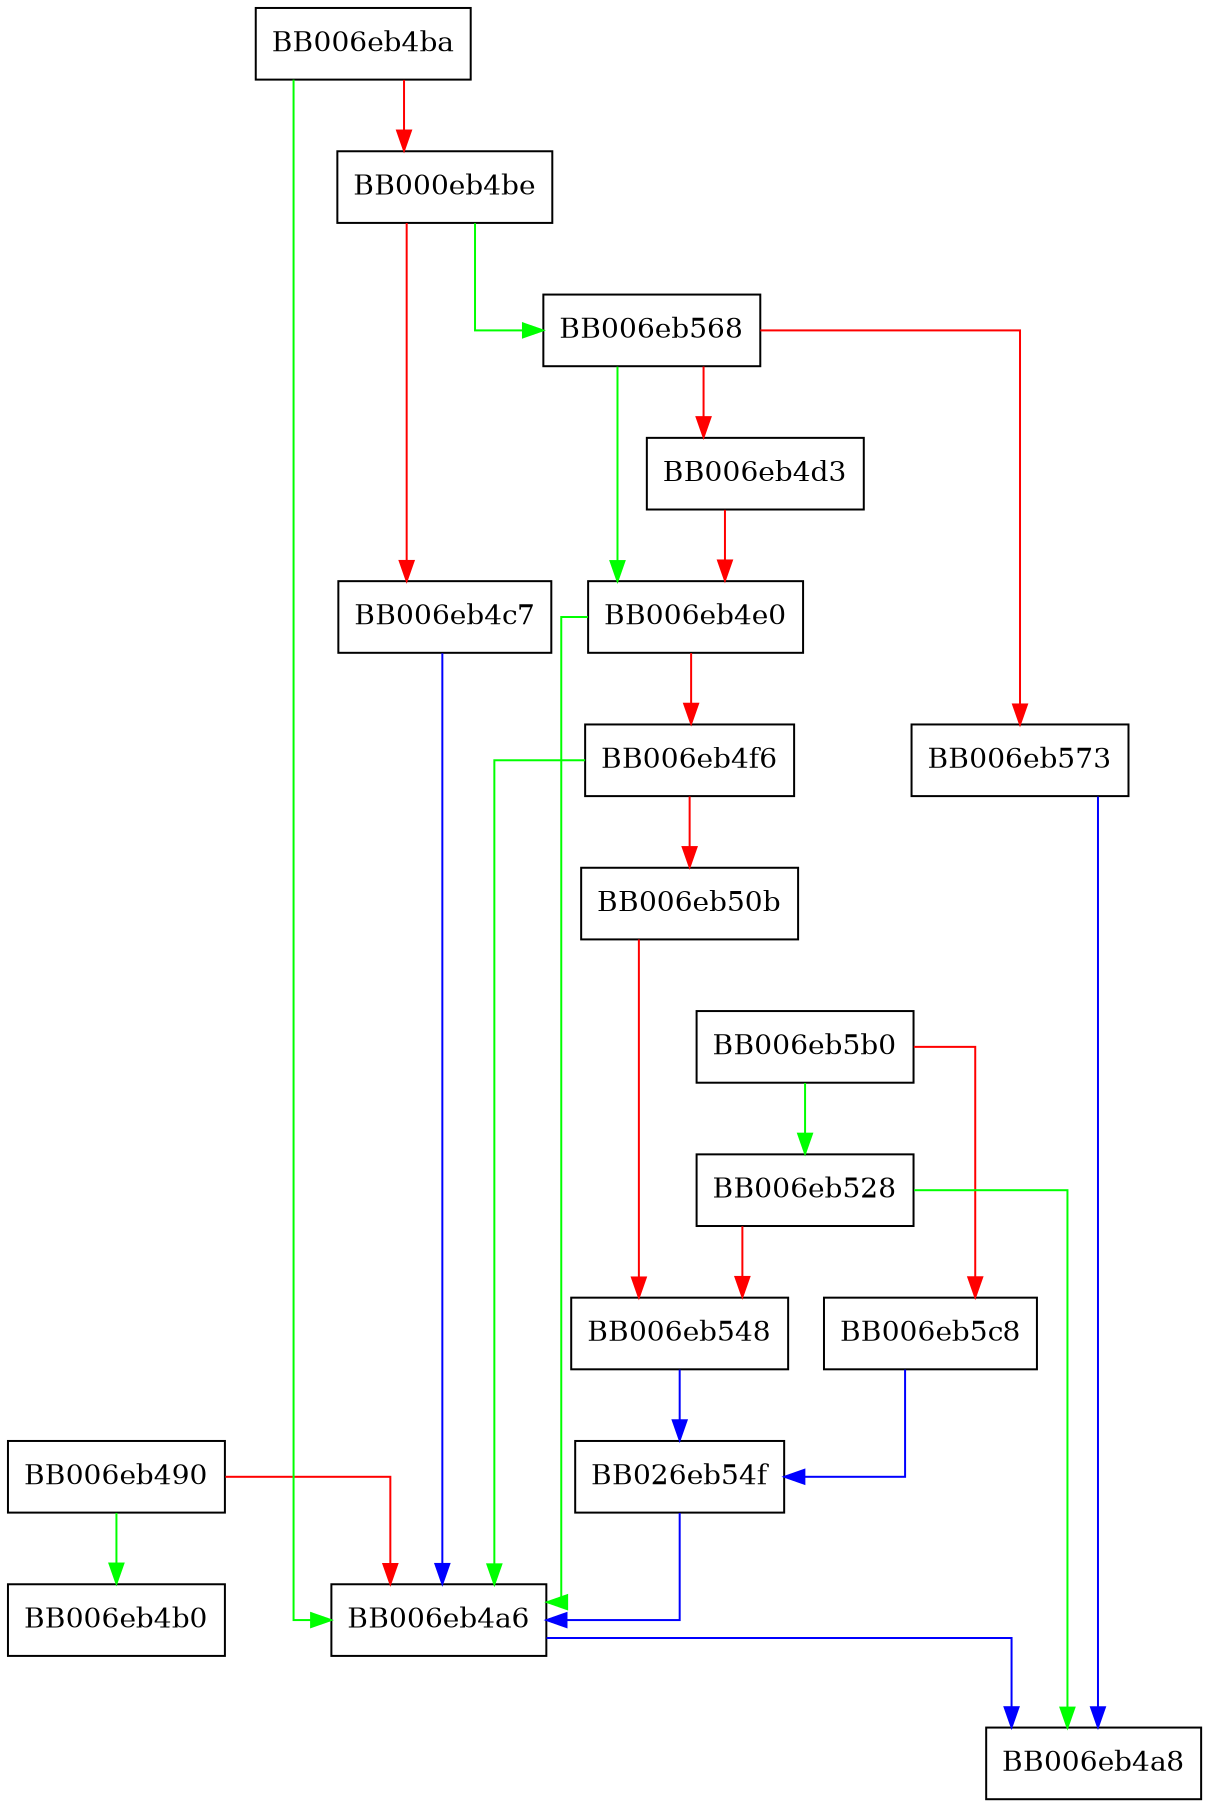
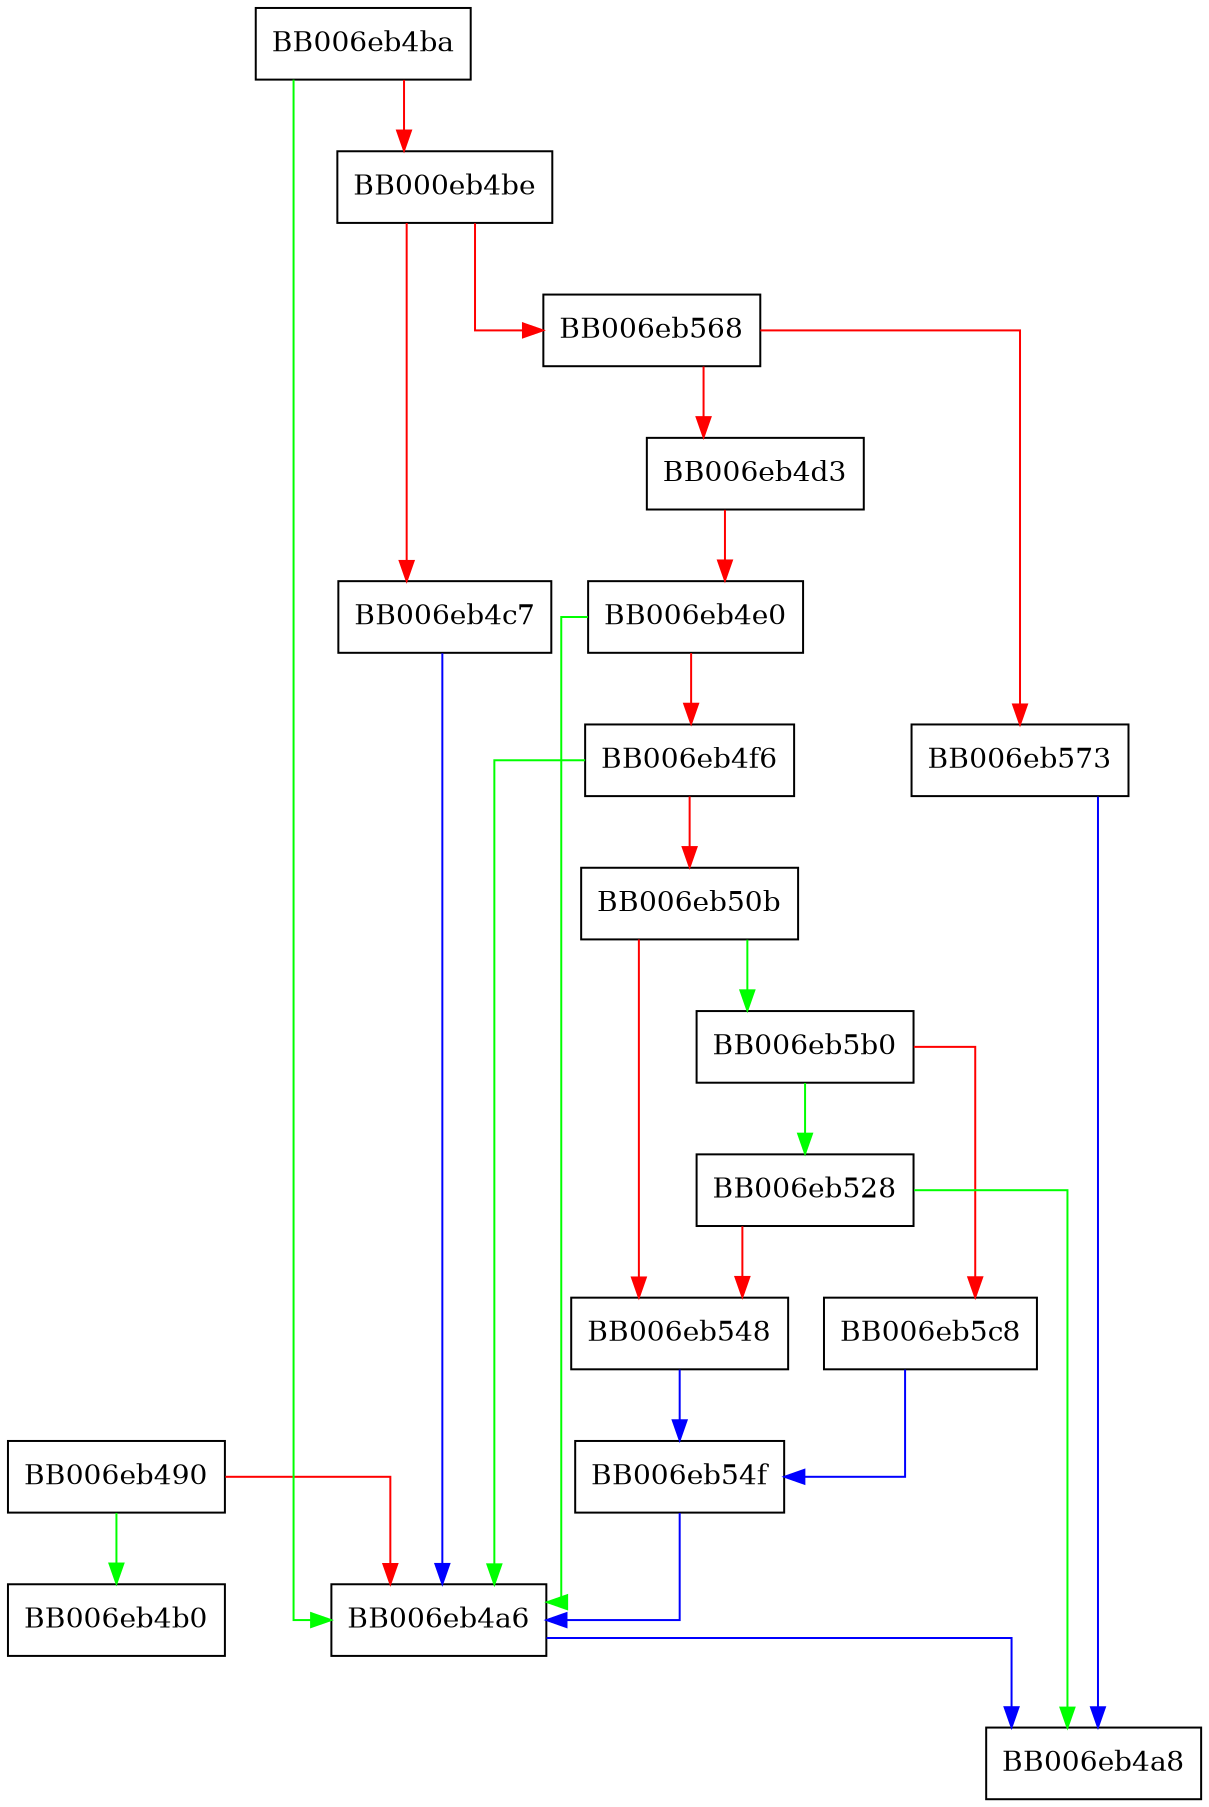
edge "BB000eb4be" -> "BB006eb568": color green -> red
edge "BB006eb568" -> "BB006eb4e0": removed
edge "BB006eb50b" -> "BB006eb5b0": added
node "BB026eb54f": label "BB026eb54f" -> "BB006eb54f"
